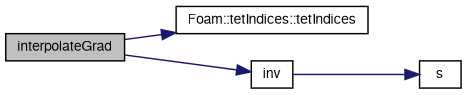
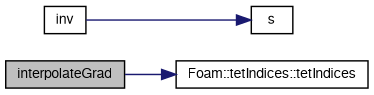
edge "interpolateGrad" -> "inv": removed
